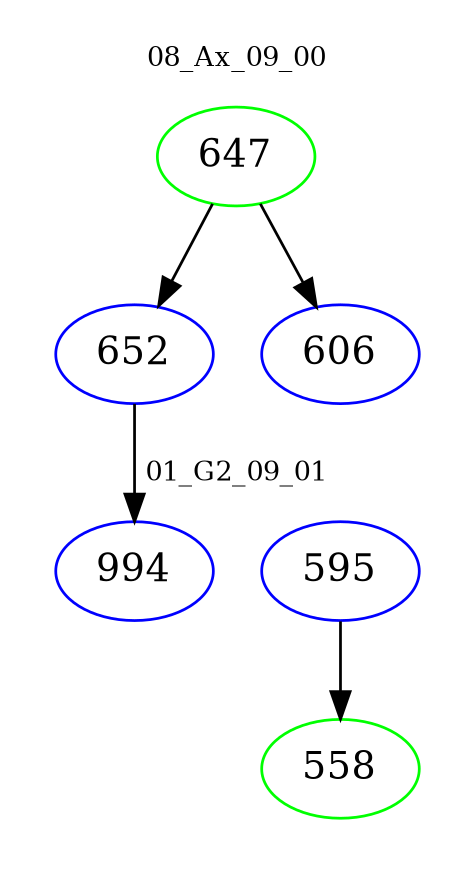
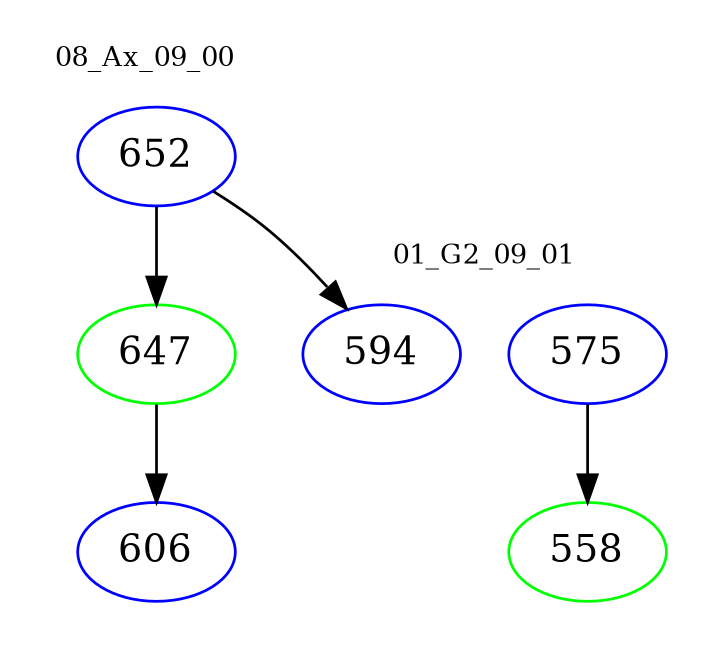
edge "647" -> "652": reversed
node "994": label "994" -> "594"
node "595": label "595" -> "575"
